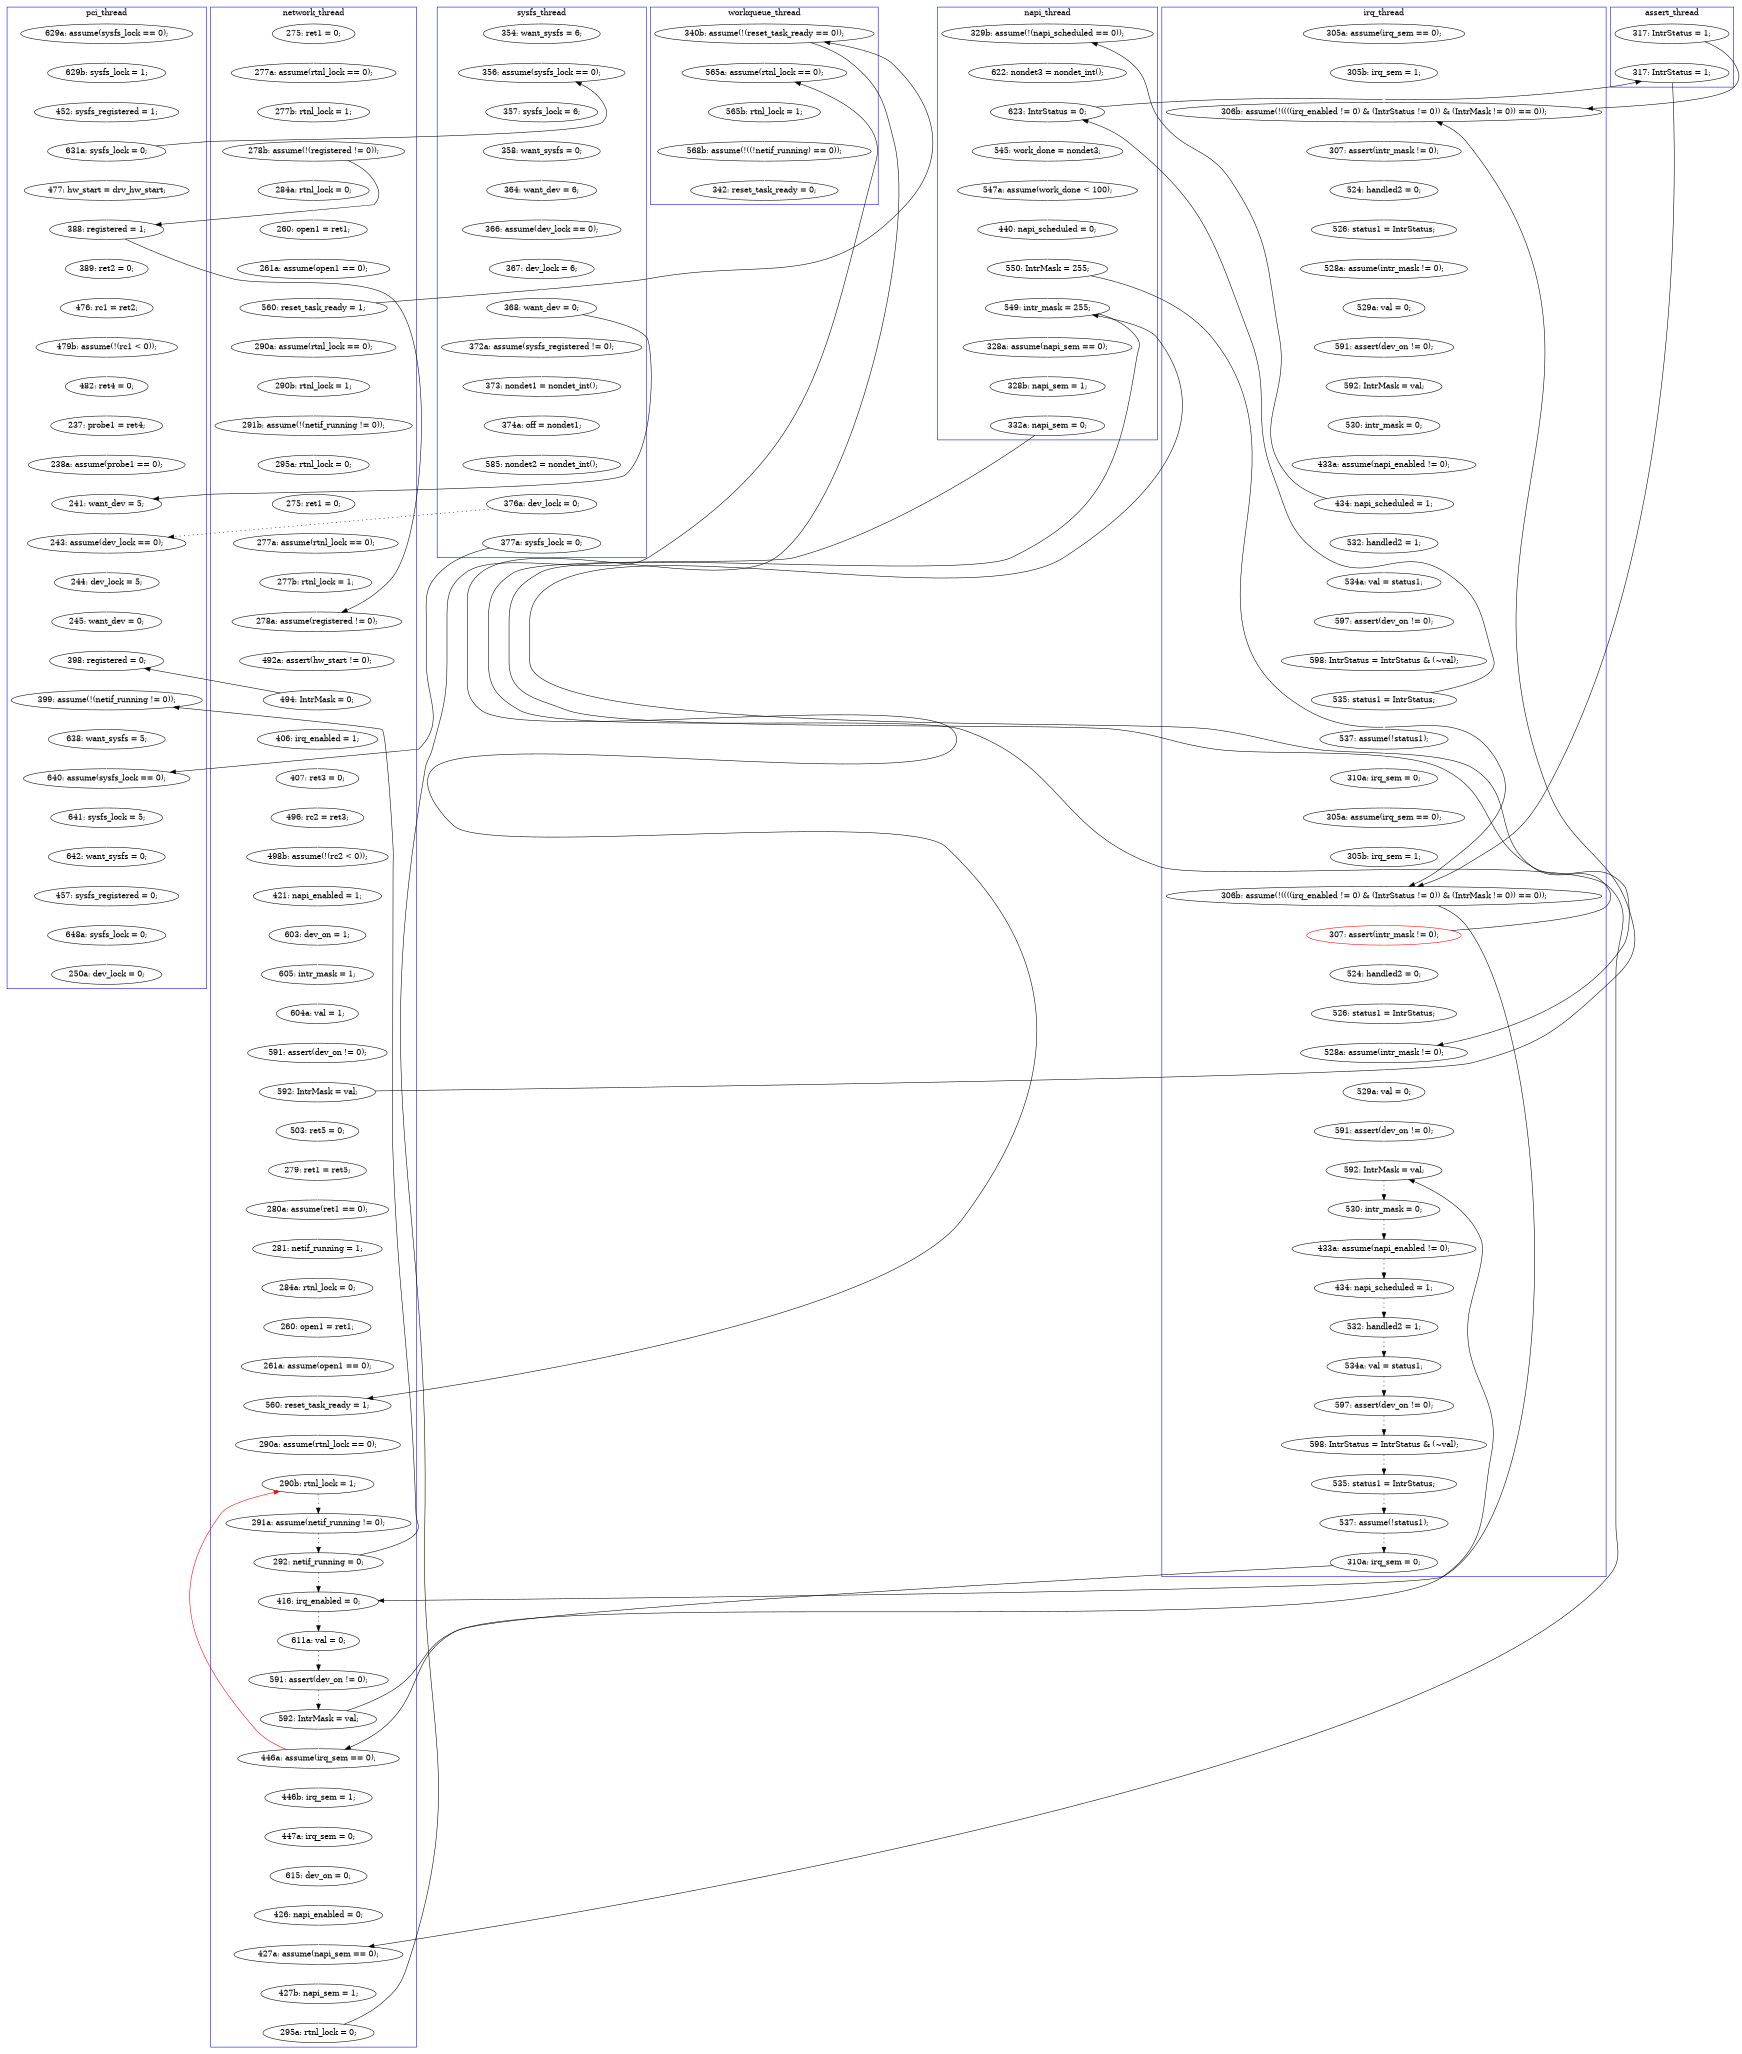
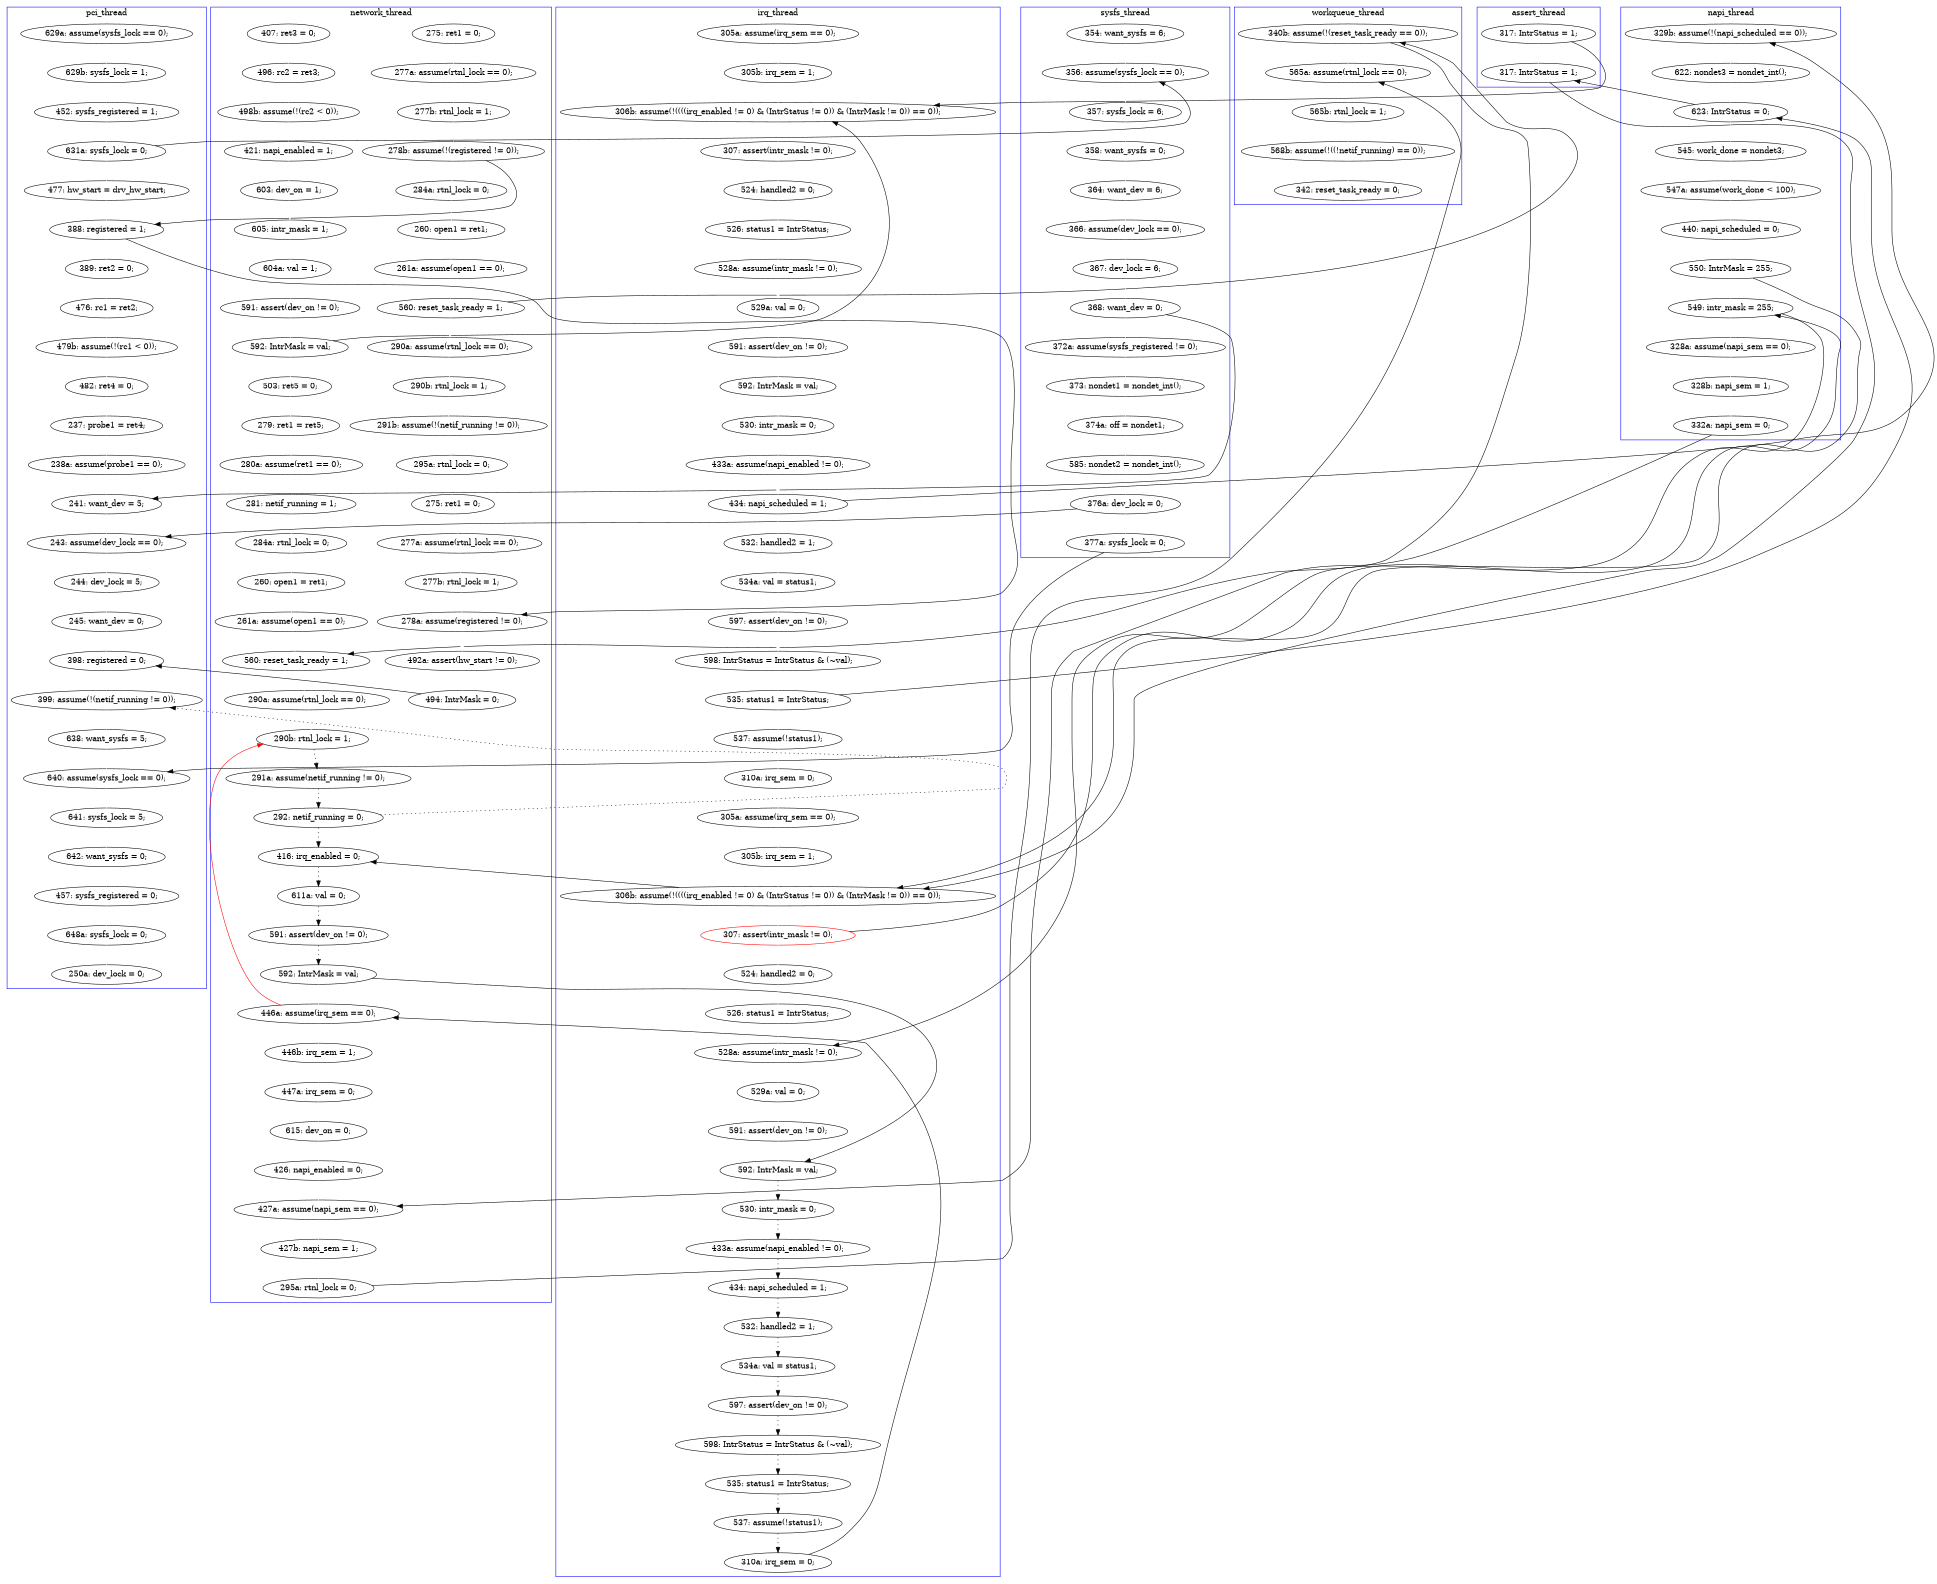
edge "376a: dev_lock = 0;" -> "243: assume(dev_lock == 0);": style dotted -> solid
node "406: irq_enabled = 1;": removed
edge "292: netif_running = 0;" -> "399: assume(!(netif_running != 0));": style solid -> dotted
